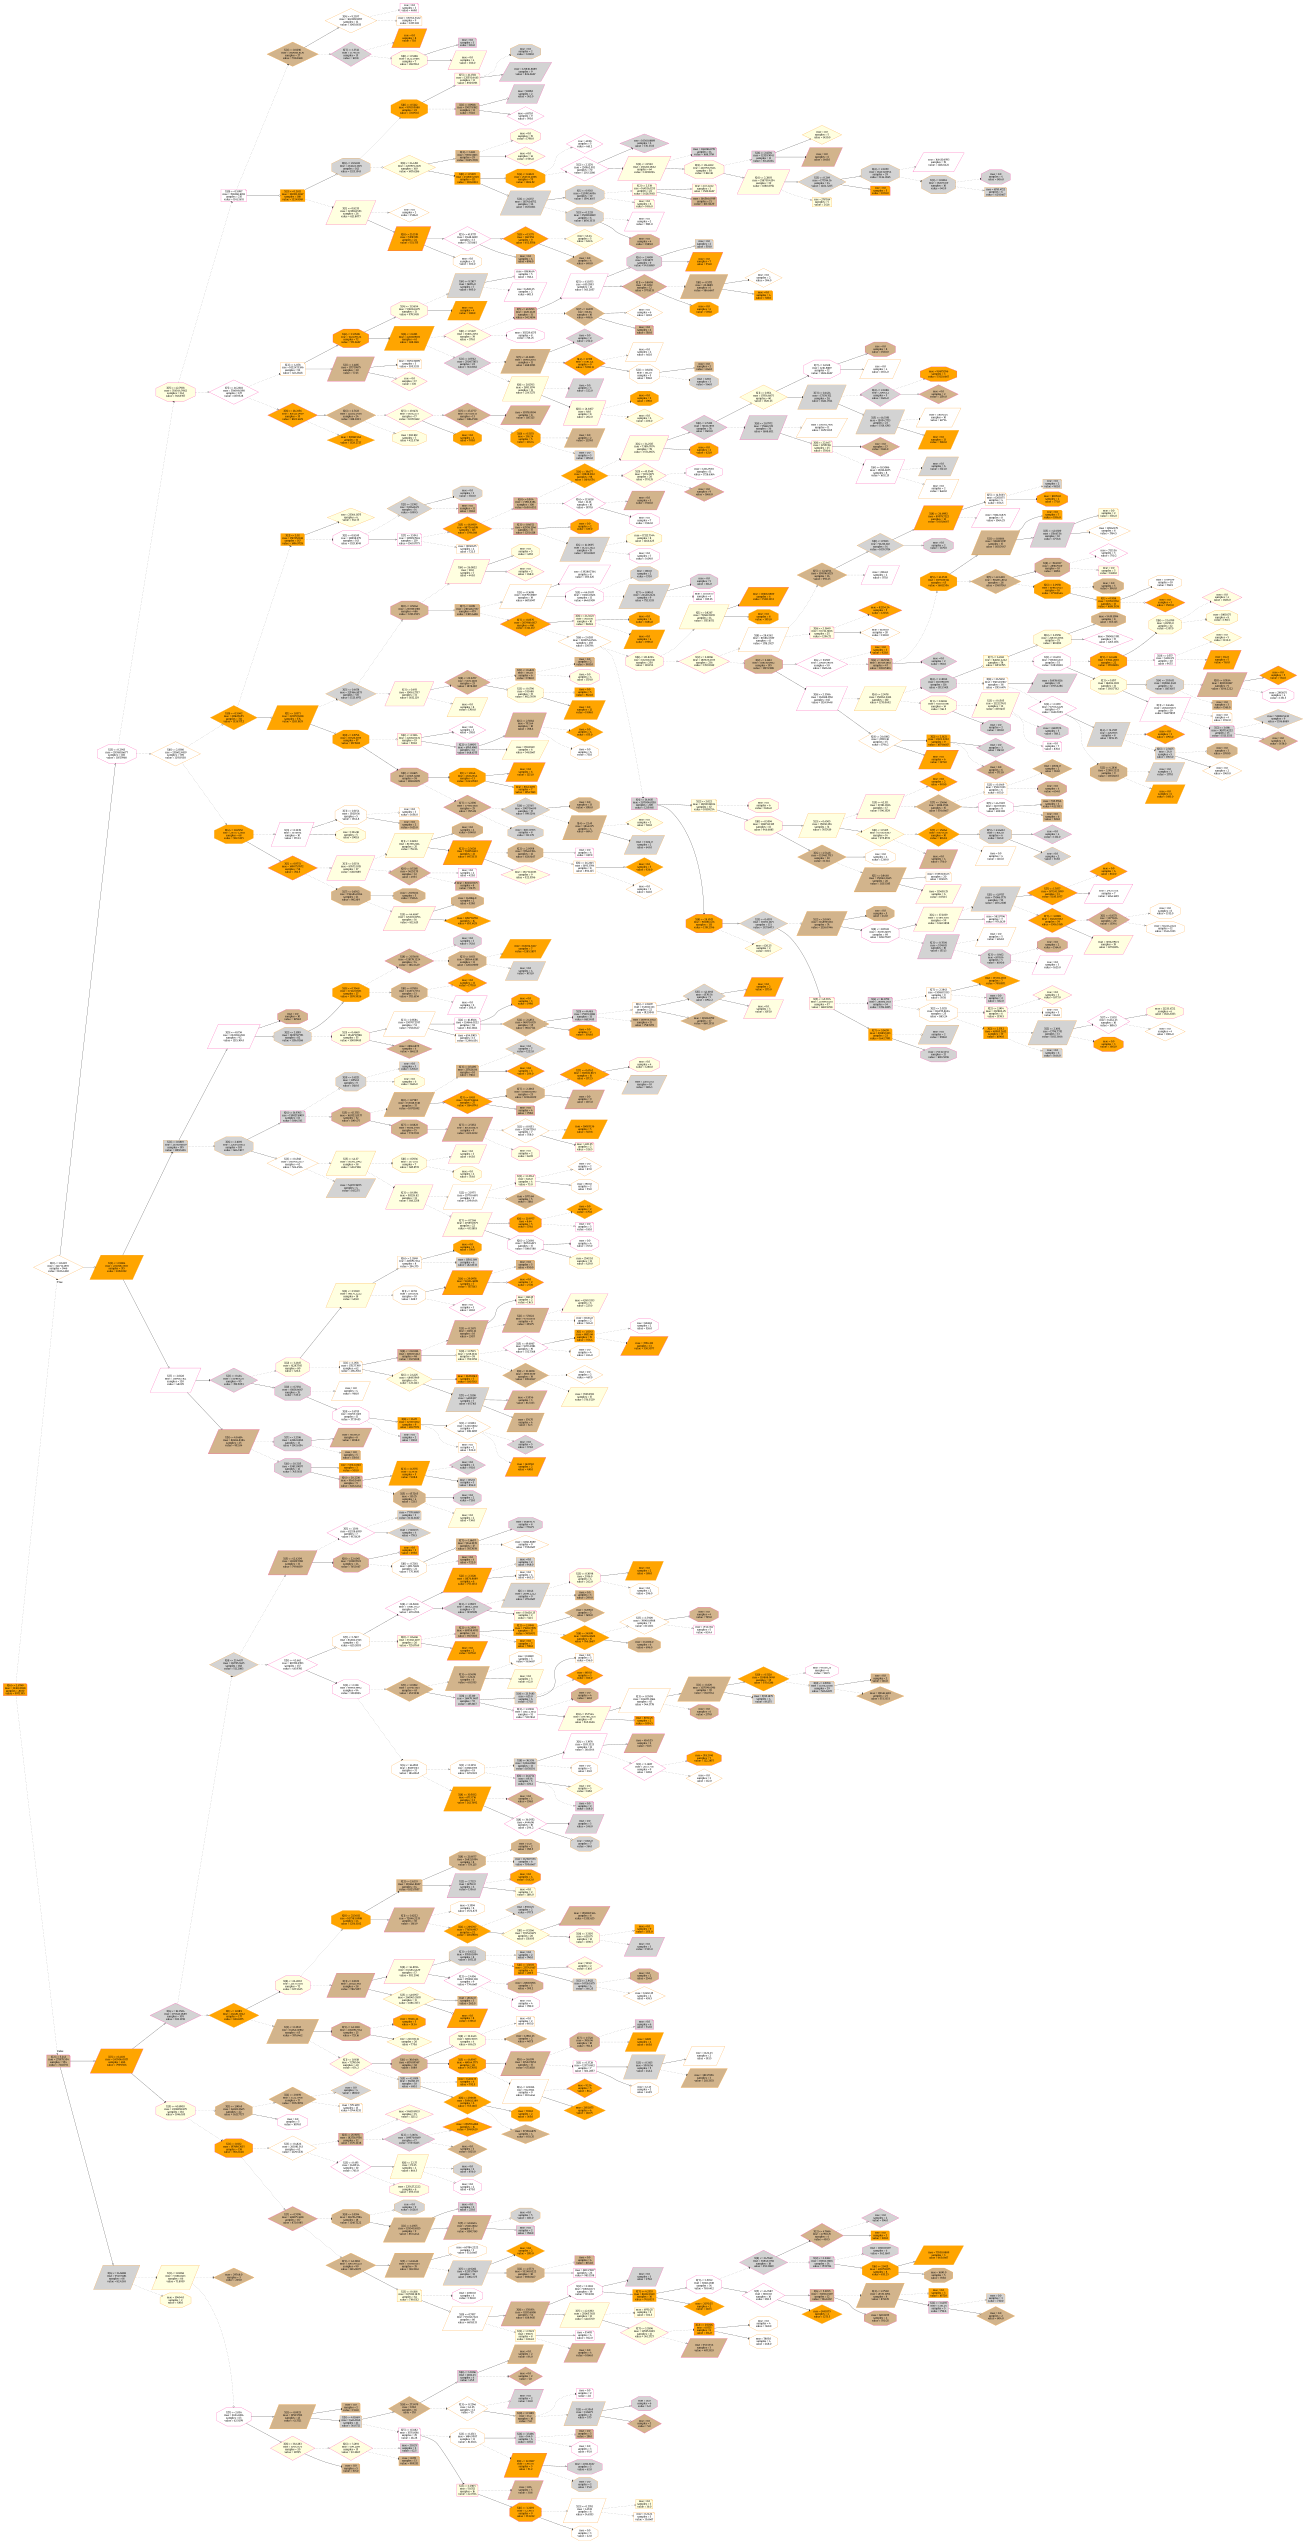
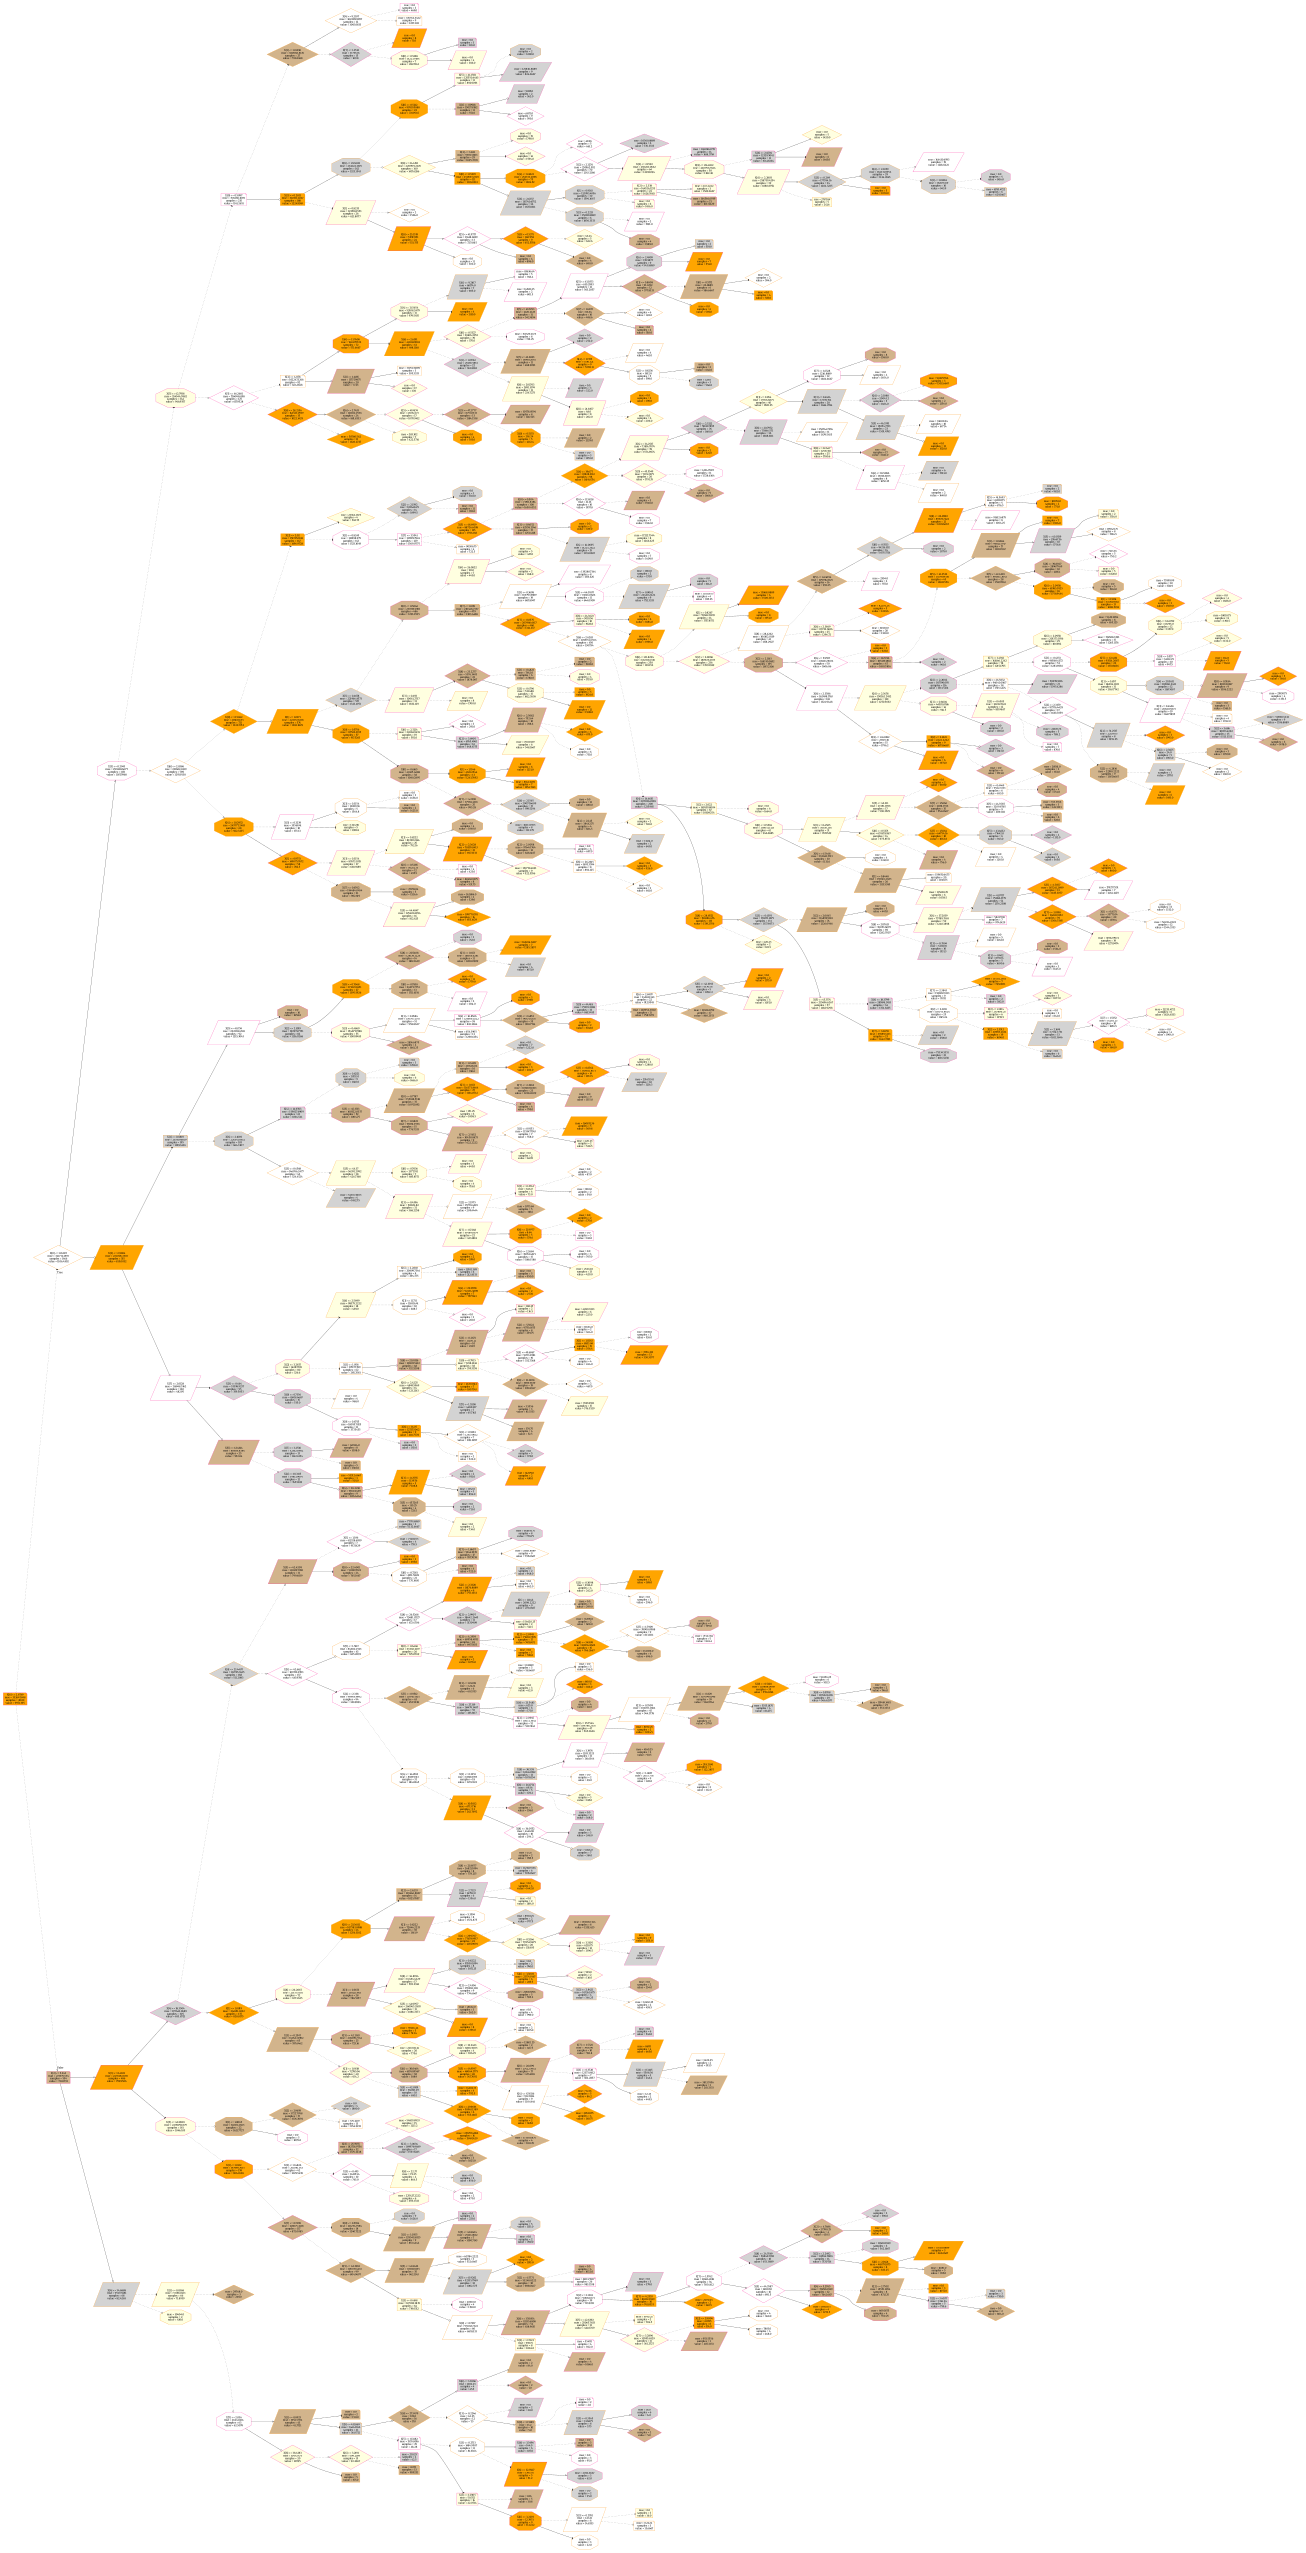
node "mse = 151.25 samples = 6 value = 1008.5": added
